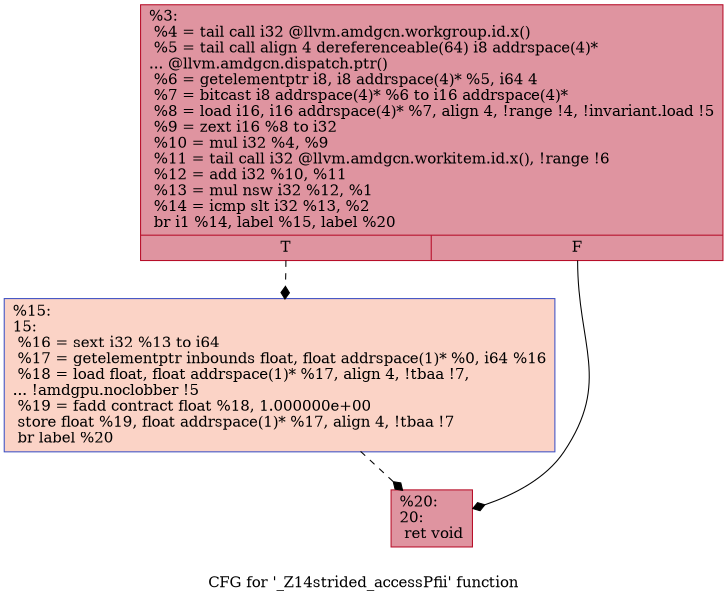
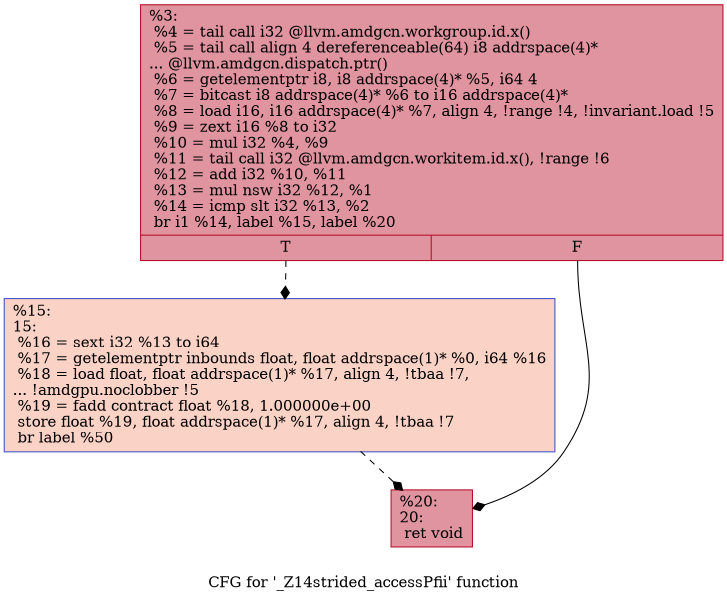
node "%15:": text "br label %20" -> "br label %50"
